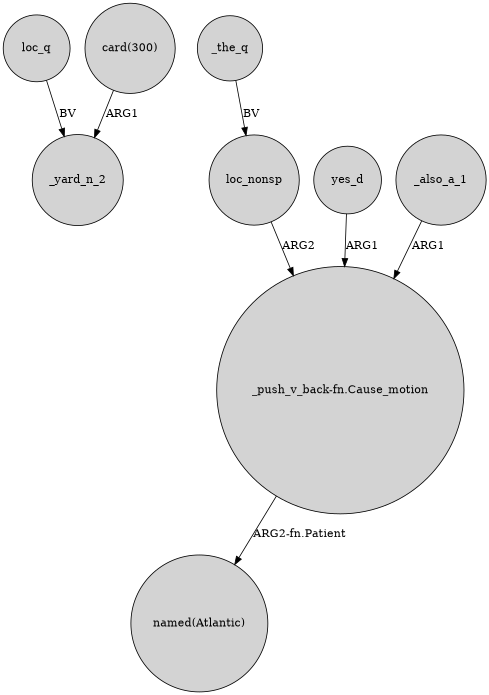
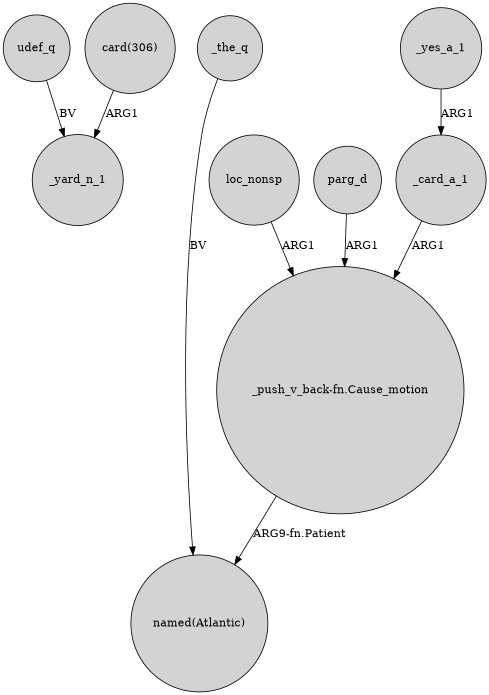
node "loc_q": label "loc_q" -> "udef_q"
node "card(300)": label "card(300)" -> "card(306)"
node "_yes_a_1": added
edge "_the_q" -> "loc_nonsp": now "_the_q" -> "named(Atlantic)"
node "_yard_n_2": label "_yard_n_2" -> "_yard_n_1"
node "yes_d": label "yes_d" -> "parg_d"
node "_also_a_1": label "_also_a_1" -> "_card_a_1"
edge "loc_nonsp" -> "_push_v_back-fn.Cause_motion": label "ARG2" -> "ARG1"
edge "_push_v_back-fn.Cause_motion" -> "named(Atlantic)": label "ARG2-fn.Patient" -> "ARG9-fn.Patient"
